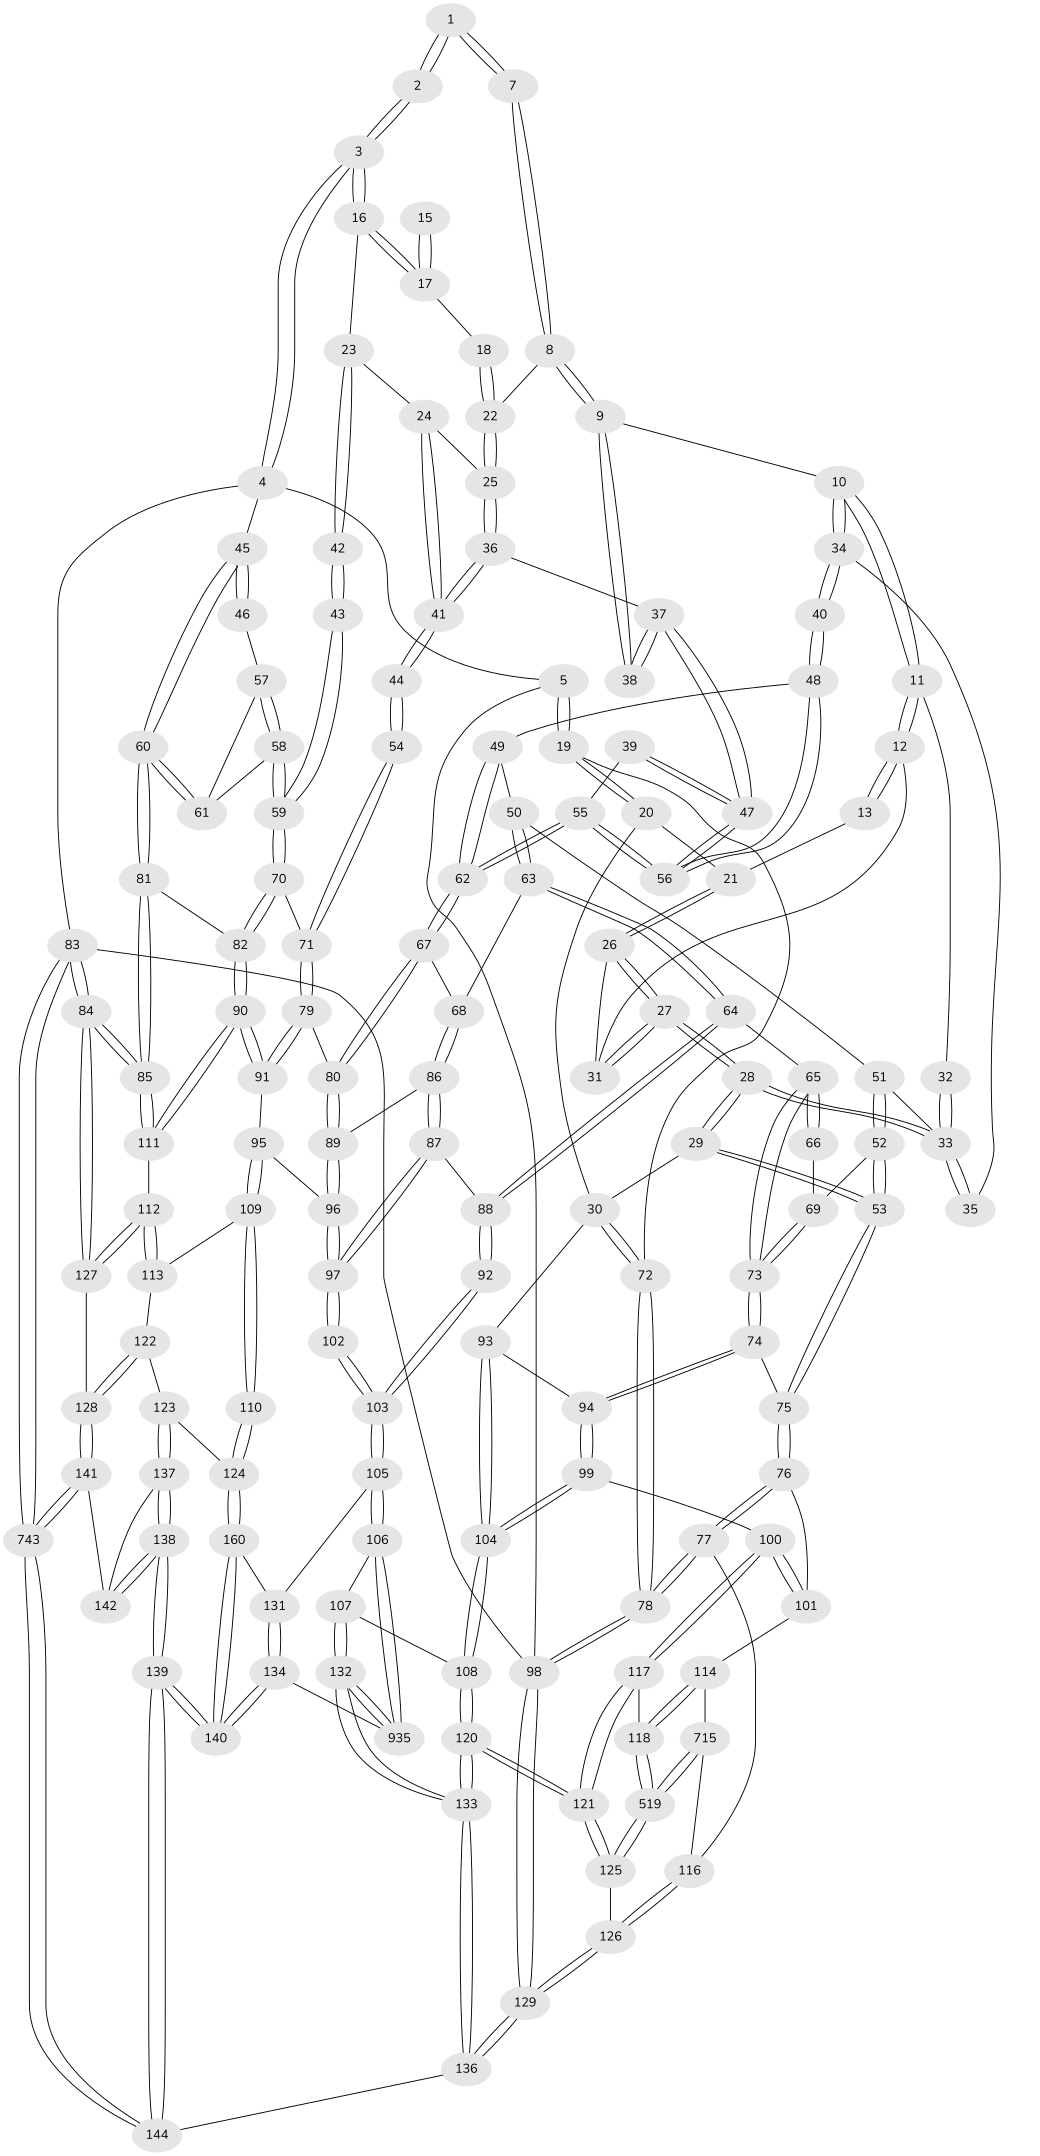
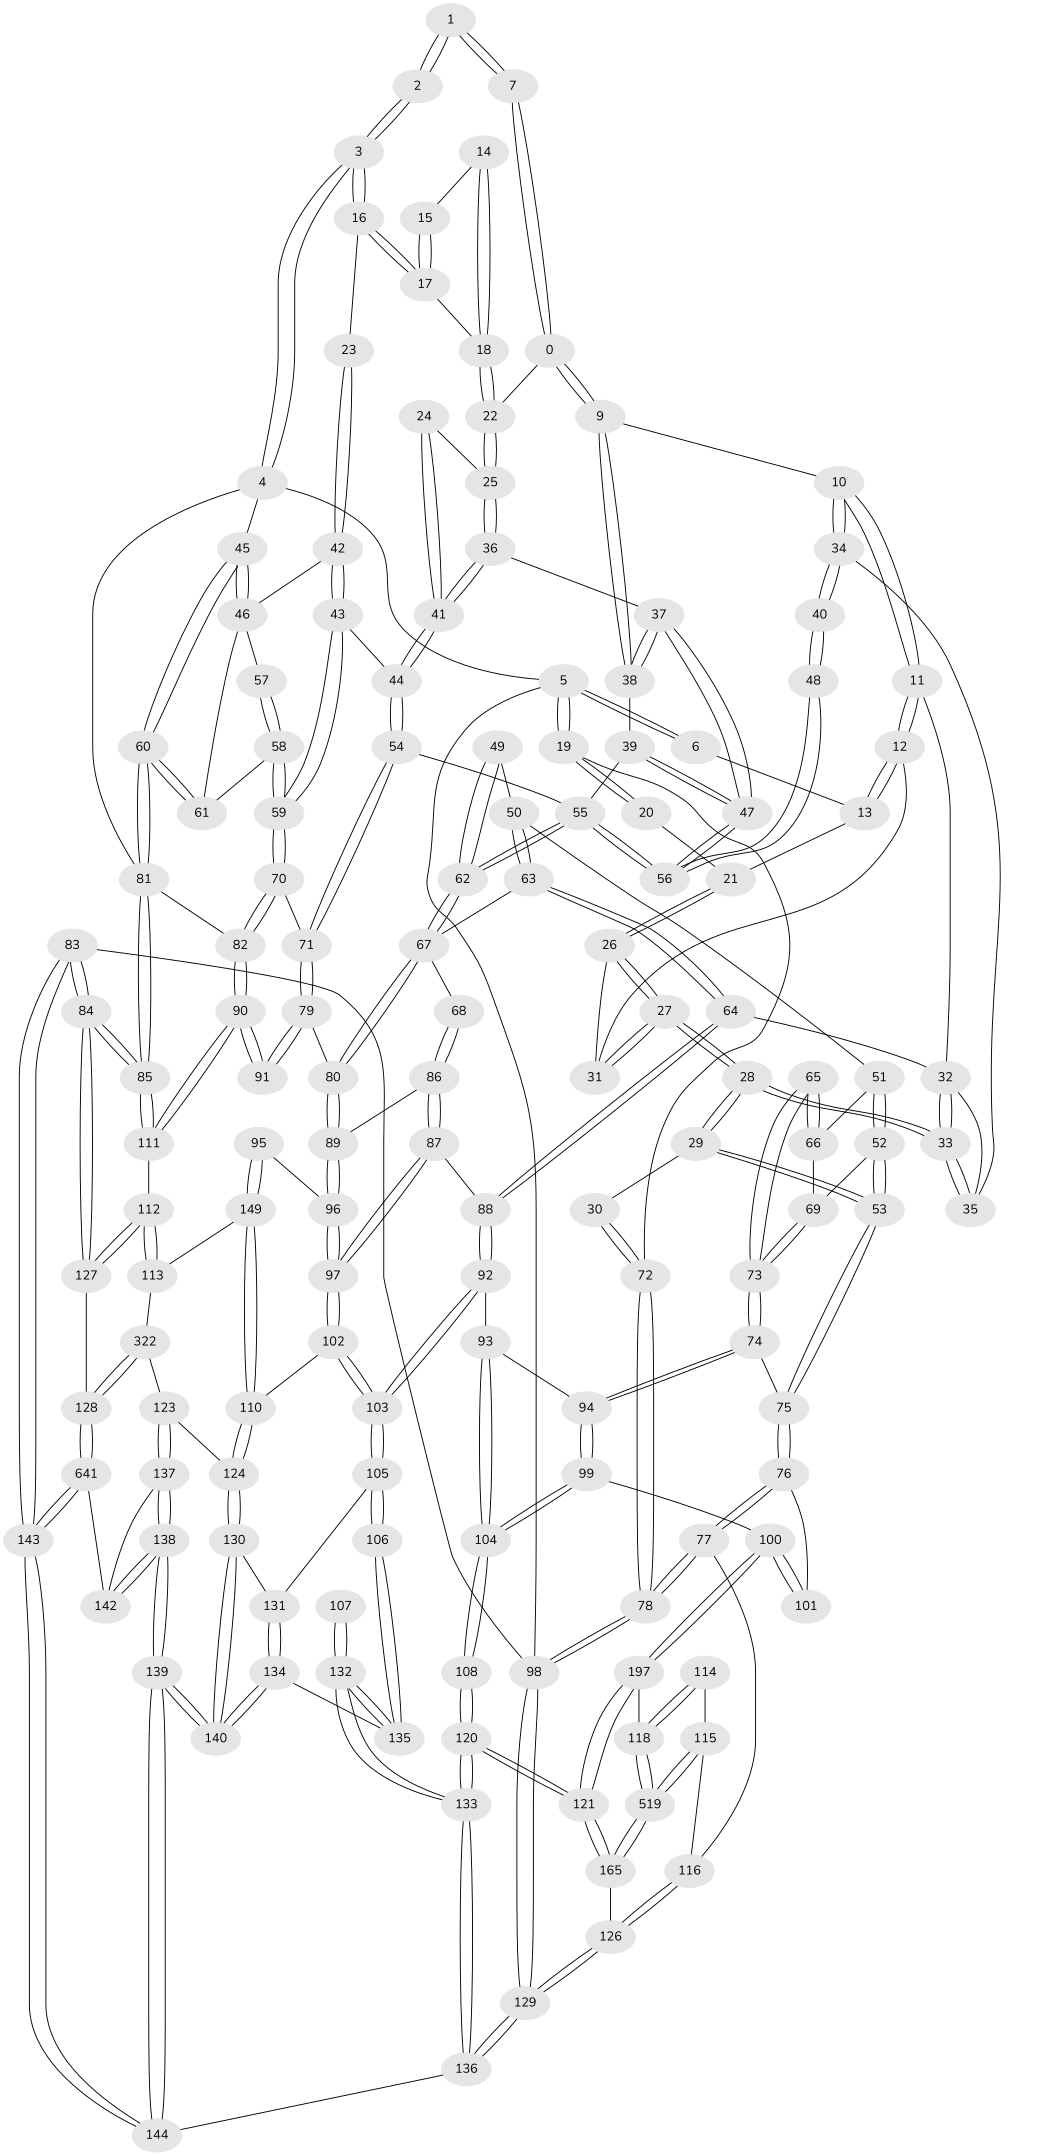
node "14": added
node "8": label "8" -> "0"
edge "23" -- "24": removed
edge "42" -- "46": added
edge "43" -- "44": added
edge "4" -- "83": now "4" -- "81"
edge "48" -- "49": removed
edge "38" -- "39": added
edge "57" -- "61": now "46" -- "61"
node "6": added
edge "54" -- "55": added
edge "63" -- "68": now "63" -- "67"
edge "20" -- "30": removed
edge "64" -- "65": now "64" -- "32"
edge "91" -- "95": removed
edge "51" -- "33": now "51" -- "66"
edge "32" -- "35": added
node "109": label "109" -> "149"
edge "30" -- "93": now "92" -- "93"
node "122": label "122" -> "322"
edge "102" -- "110": added
node "141": label "141" -> "641"
node "743": label "743" -> "143"
node "160": label "160" -> "130"
edge "106" -- "107": removed
edge "101" -- "114": removed
edge "107" -- "108": removed
node "117": label "117" -> "197"
node "935": label "935" -> "135"
node "715": label "715" -> "115"
node "125": label "125" -> "165"
